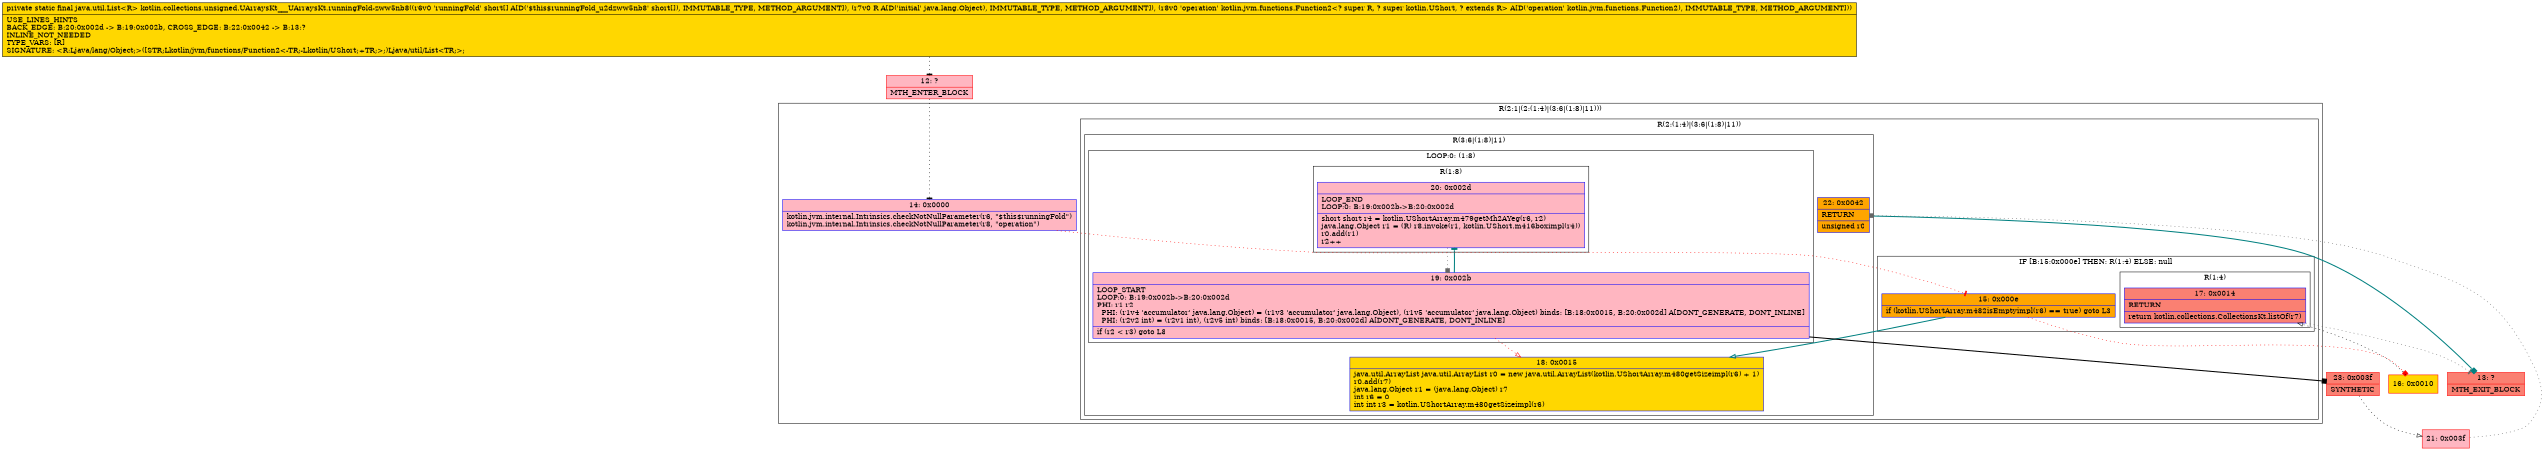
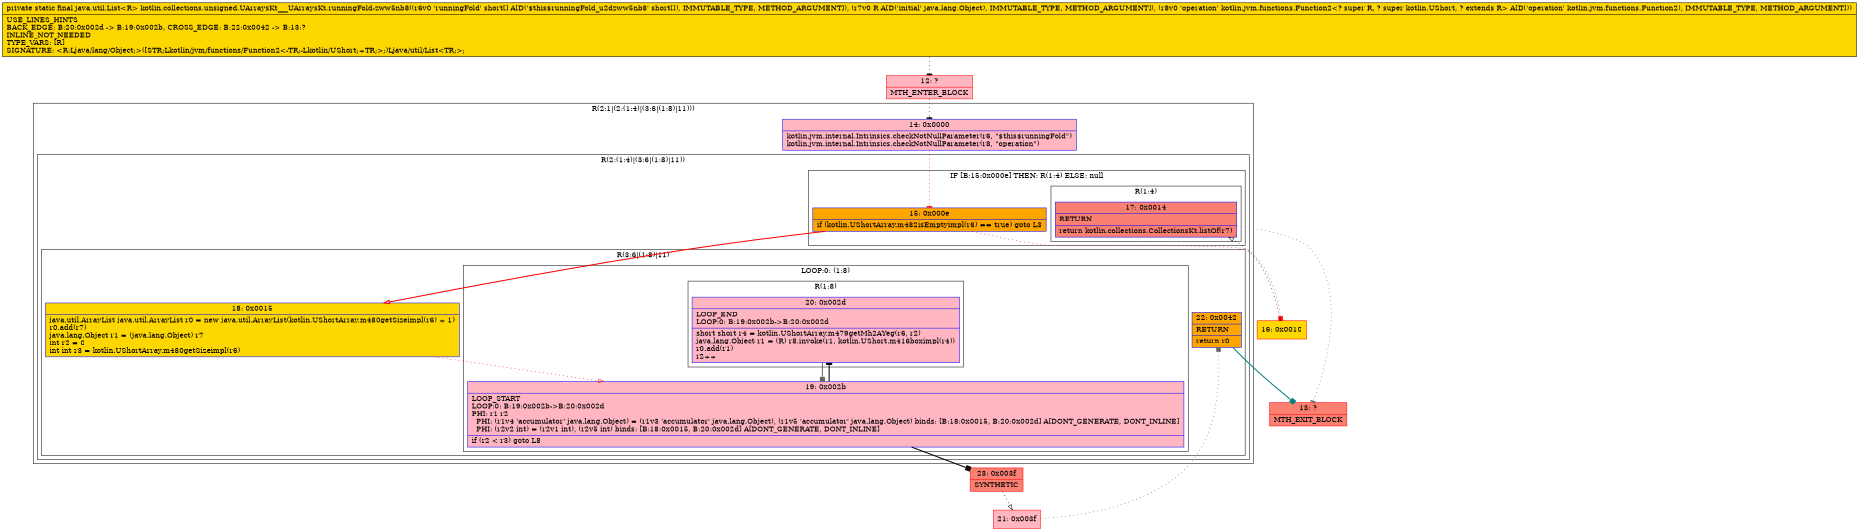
node "22: 0x0042": text "unsigned r0" -> "return r0"
edge "20: 0x002d" -> "19: 0x002b": style dotted -> bold
edge "19: 0x002b" -> "20: 0x002d": color teal -> black
edge "15: 0x000e" -> "18: 0x0015": color teal -> red
edge "19: 0x002b" -> "18: 0x0015": reversed
node "18: 0x0015": text "int r6 = 0" -> "int r2 = 0"
